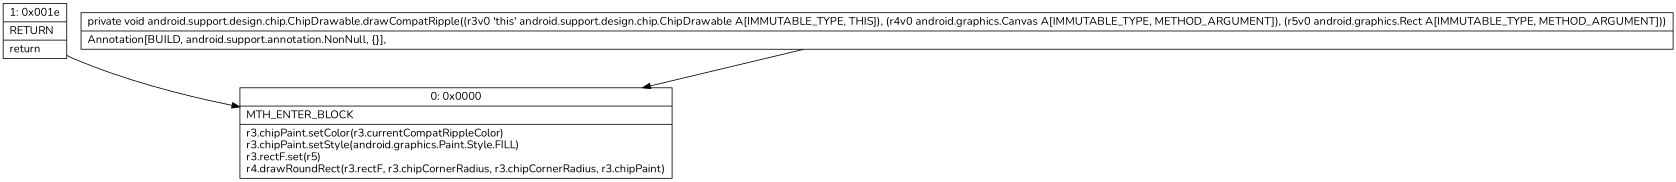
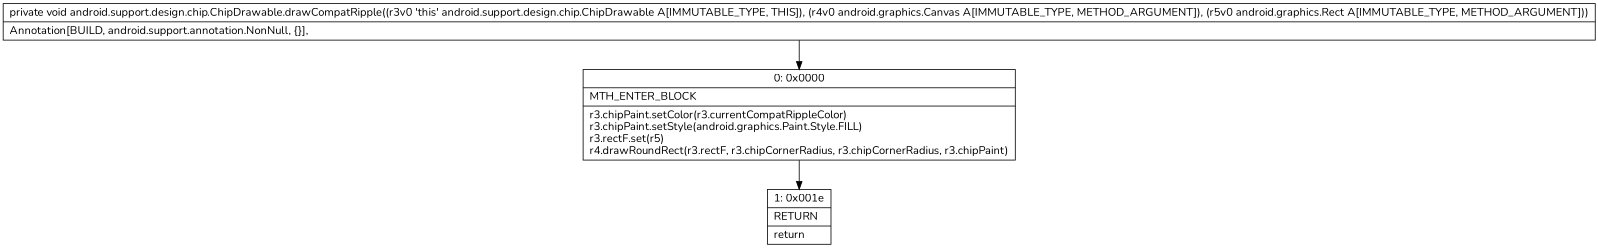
edge "1: 0x001e" -> "0: 0x0000": reversed
